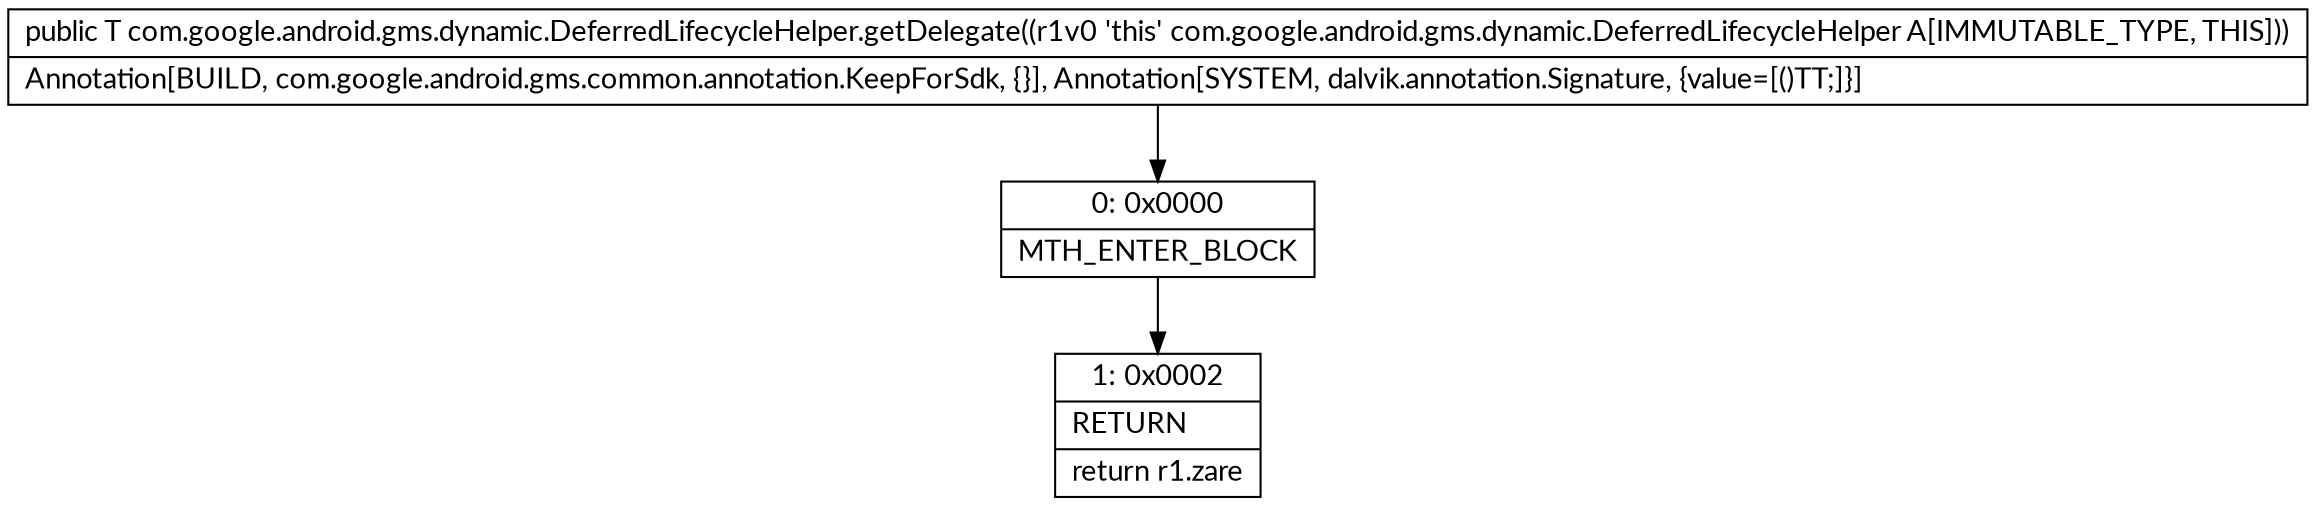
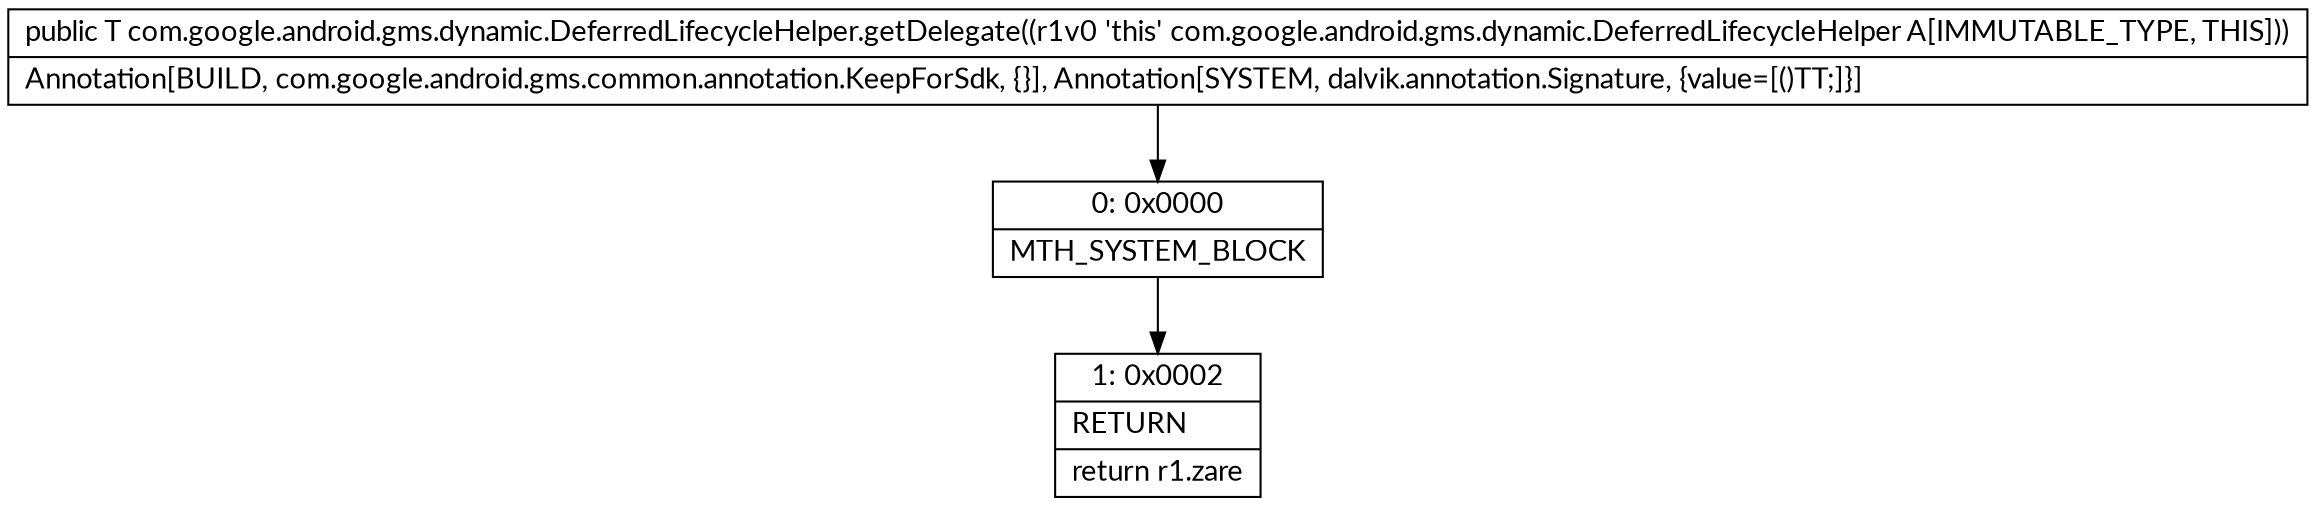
node "0: 0x0000": text "MTH_ENTER_BLOCK" -> "MTH_SYSTEM_BLOCK"
